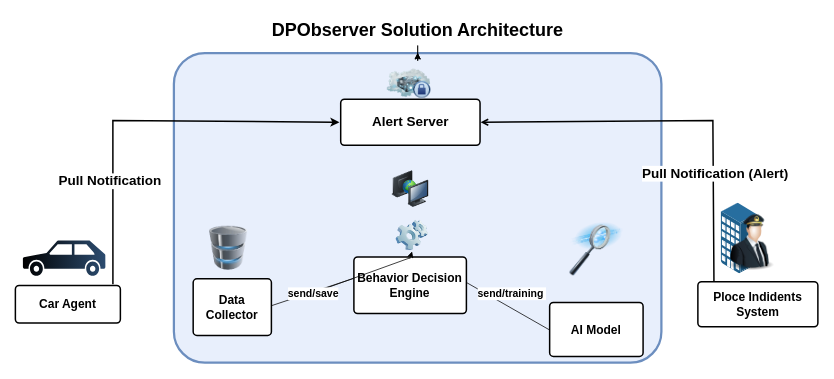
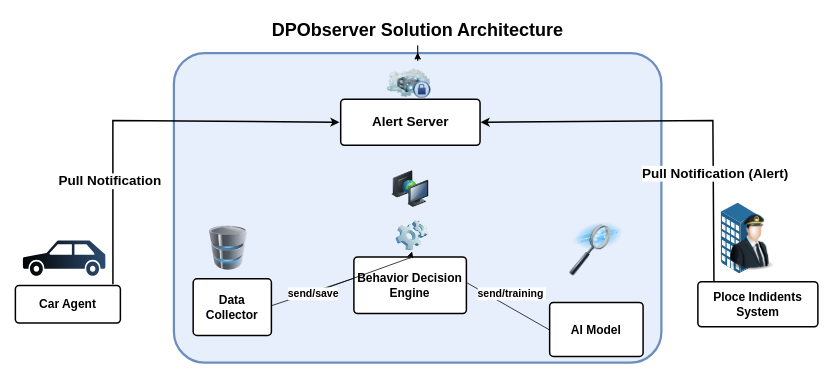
edge "Ploce Indidents System" -> "Alert Server": arrowhead open -> classic
